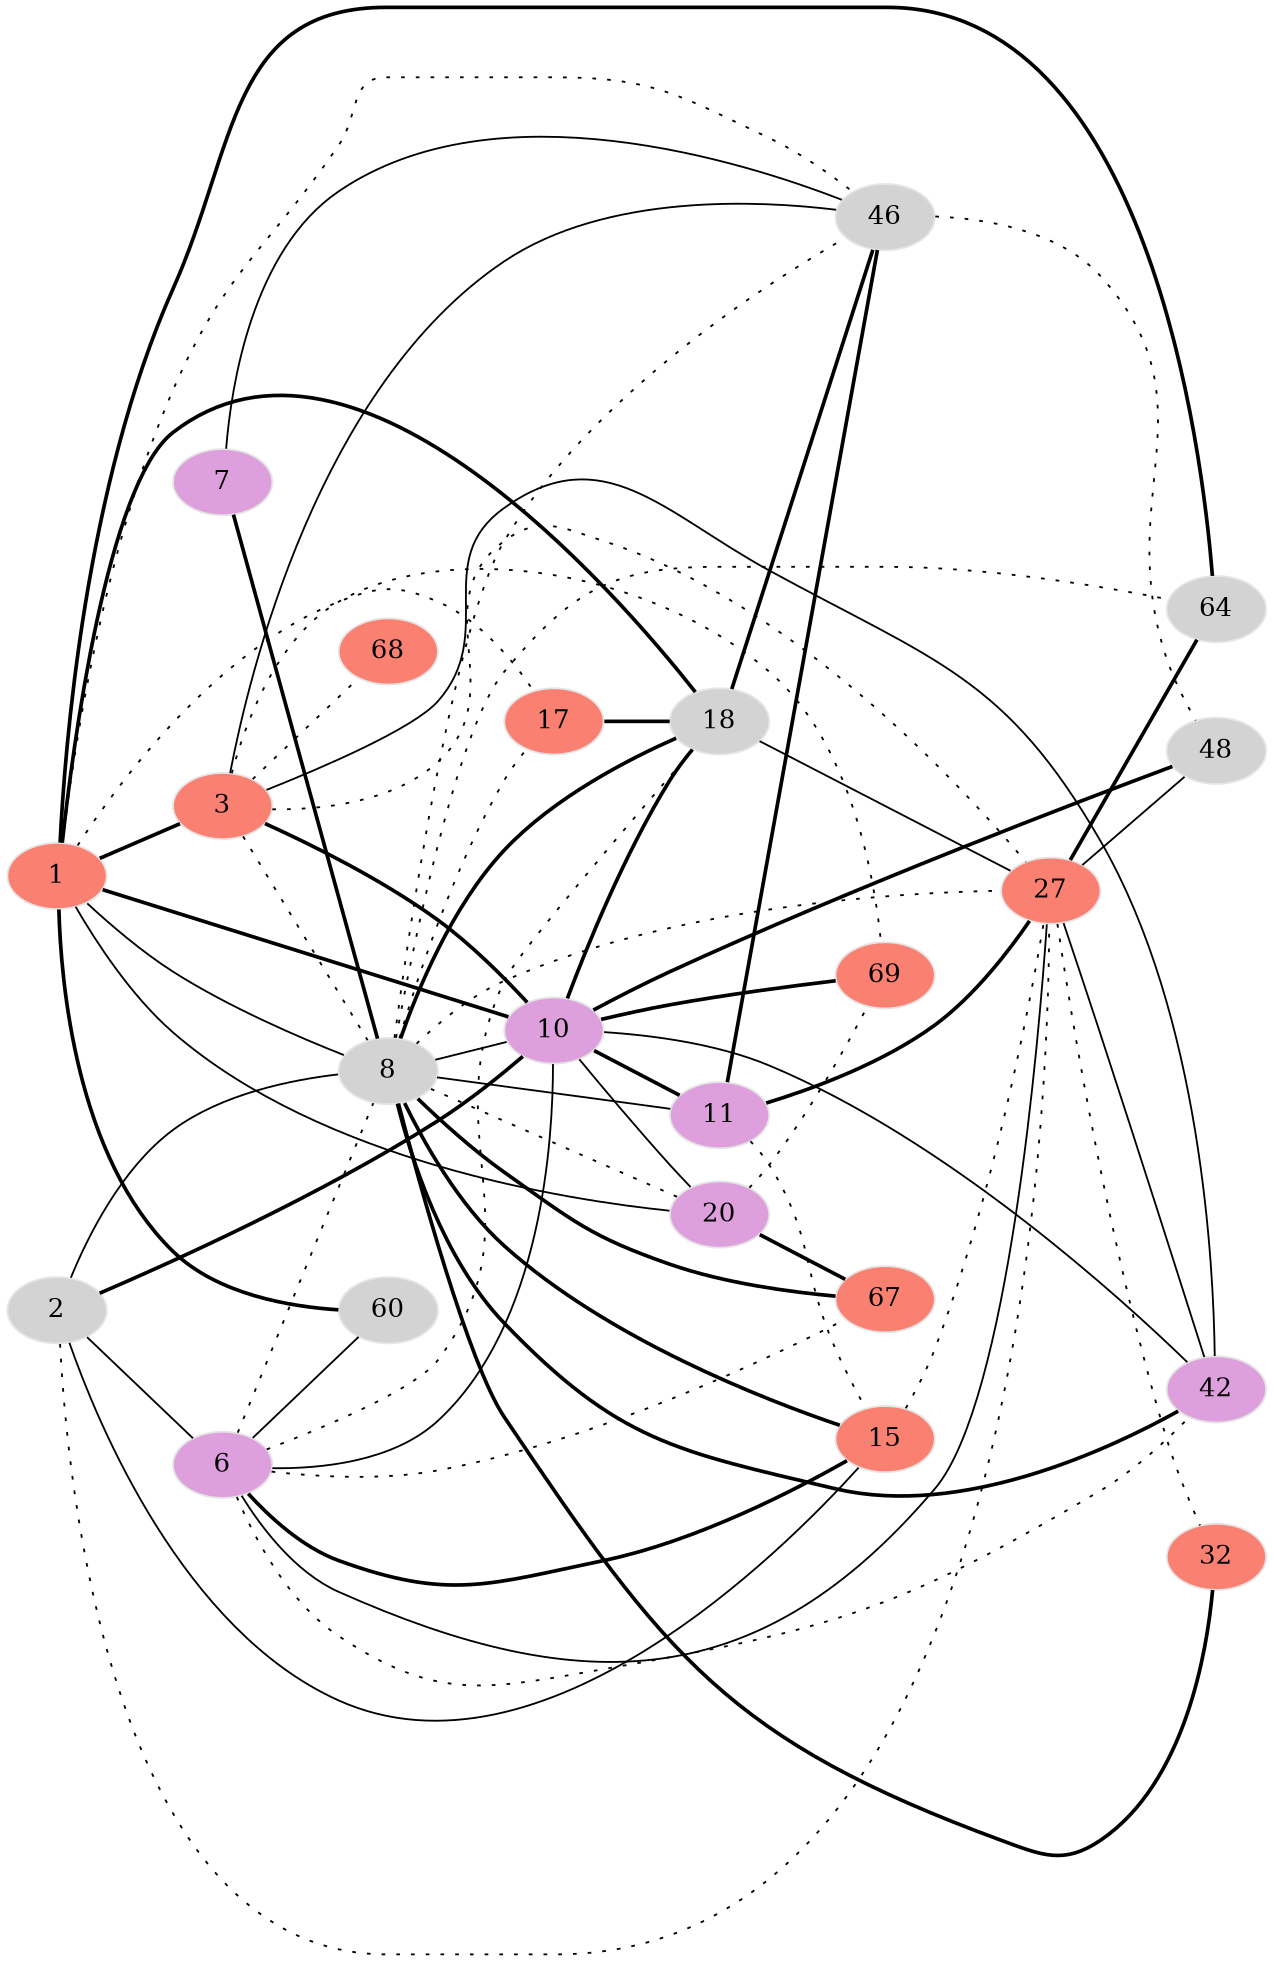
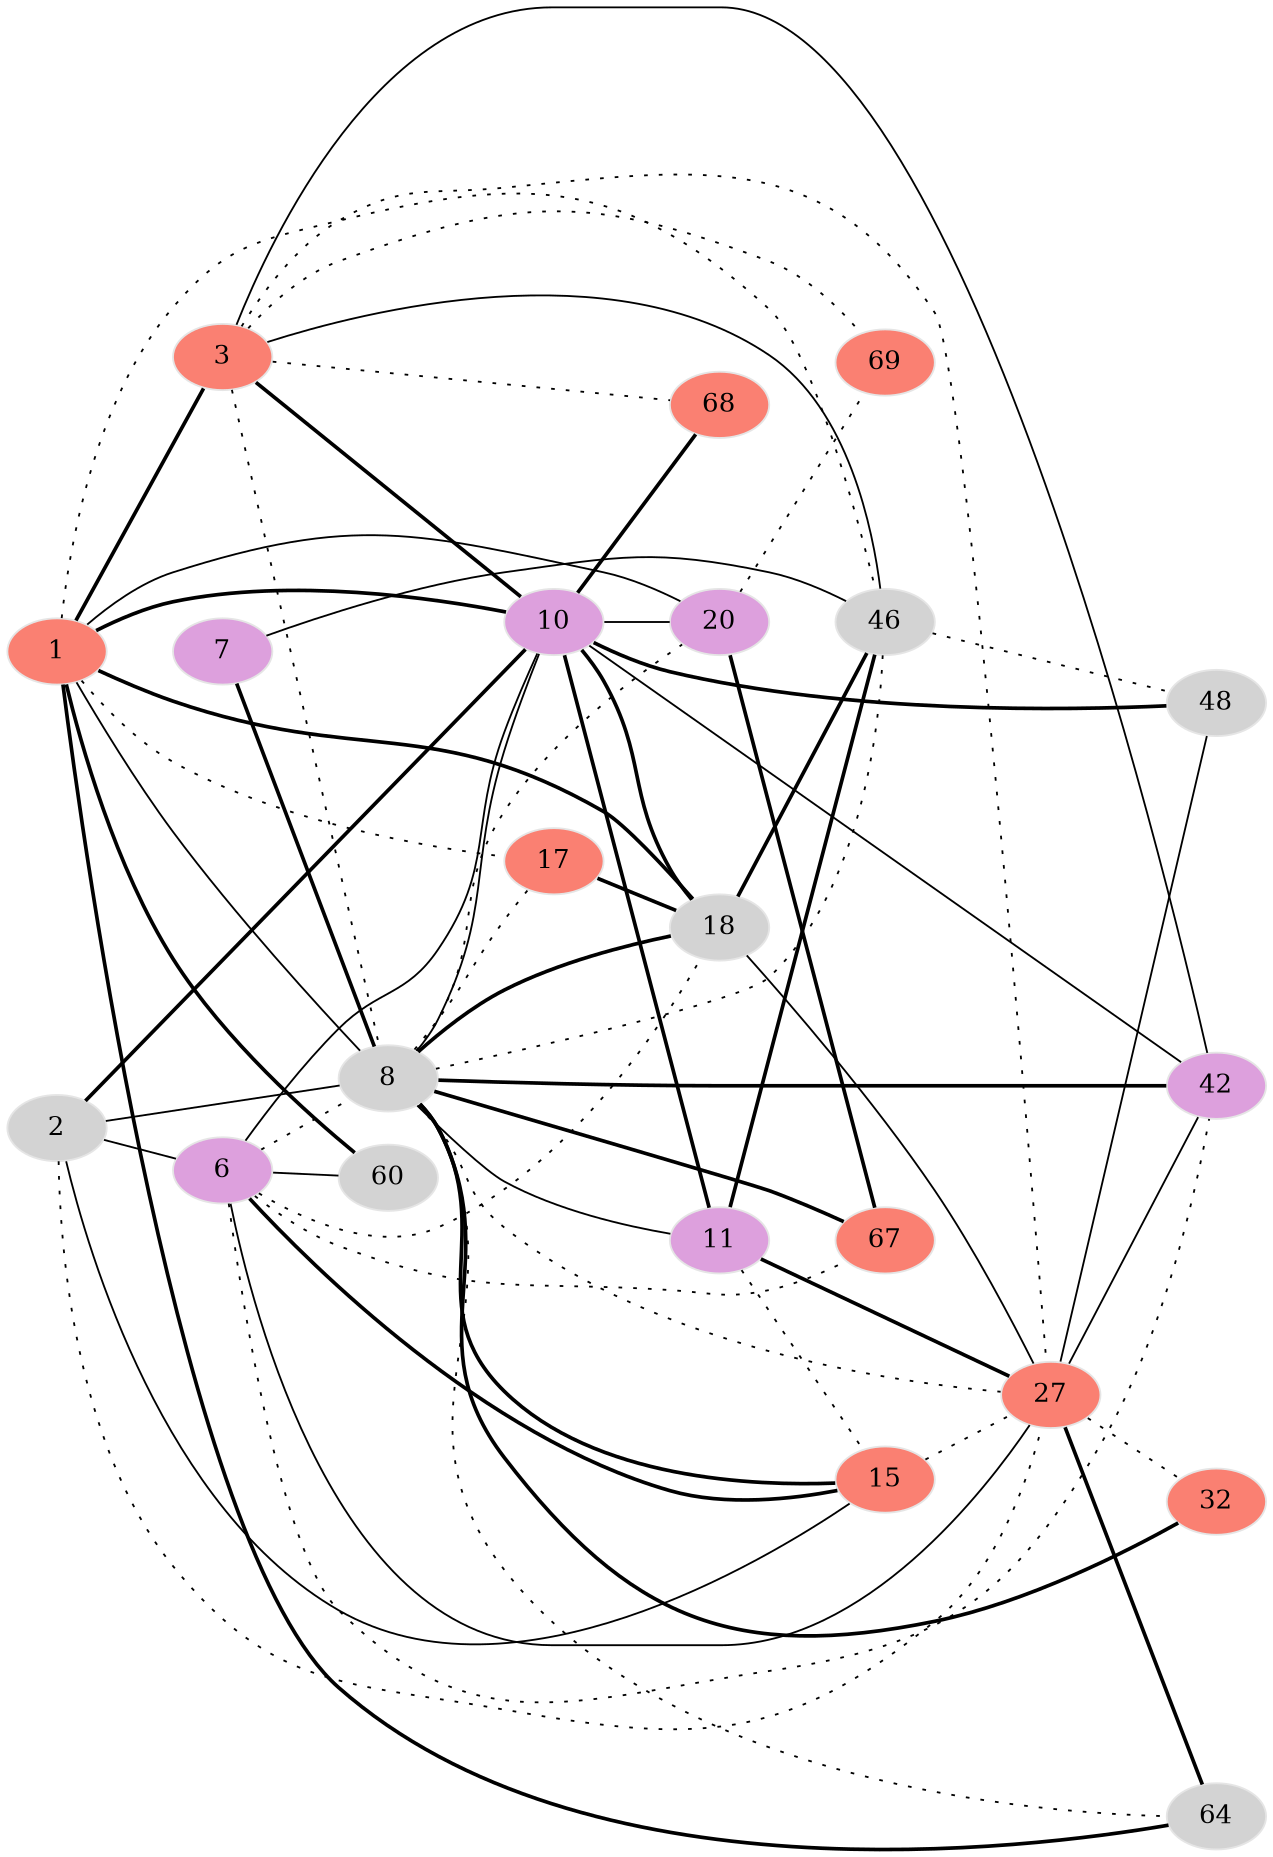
edge "69" -- "10": now "68" -- "10"
